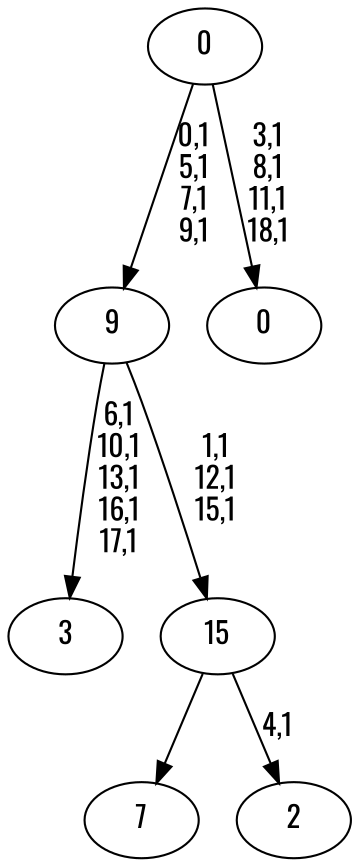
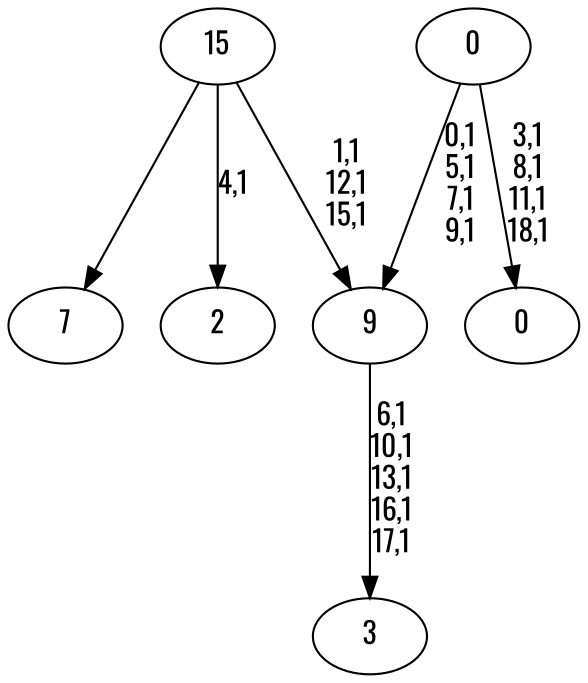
edge "9" -> "15": reversed
